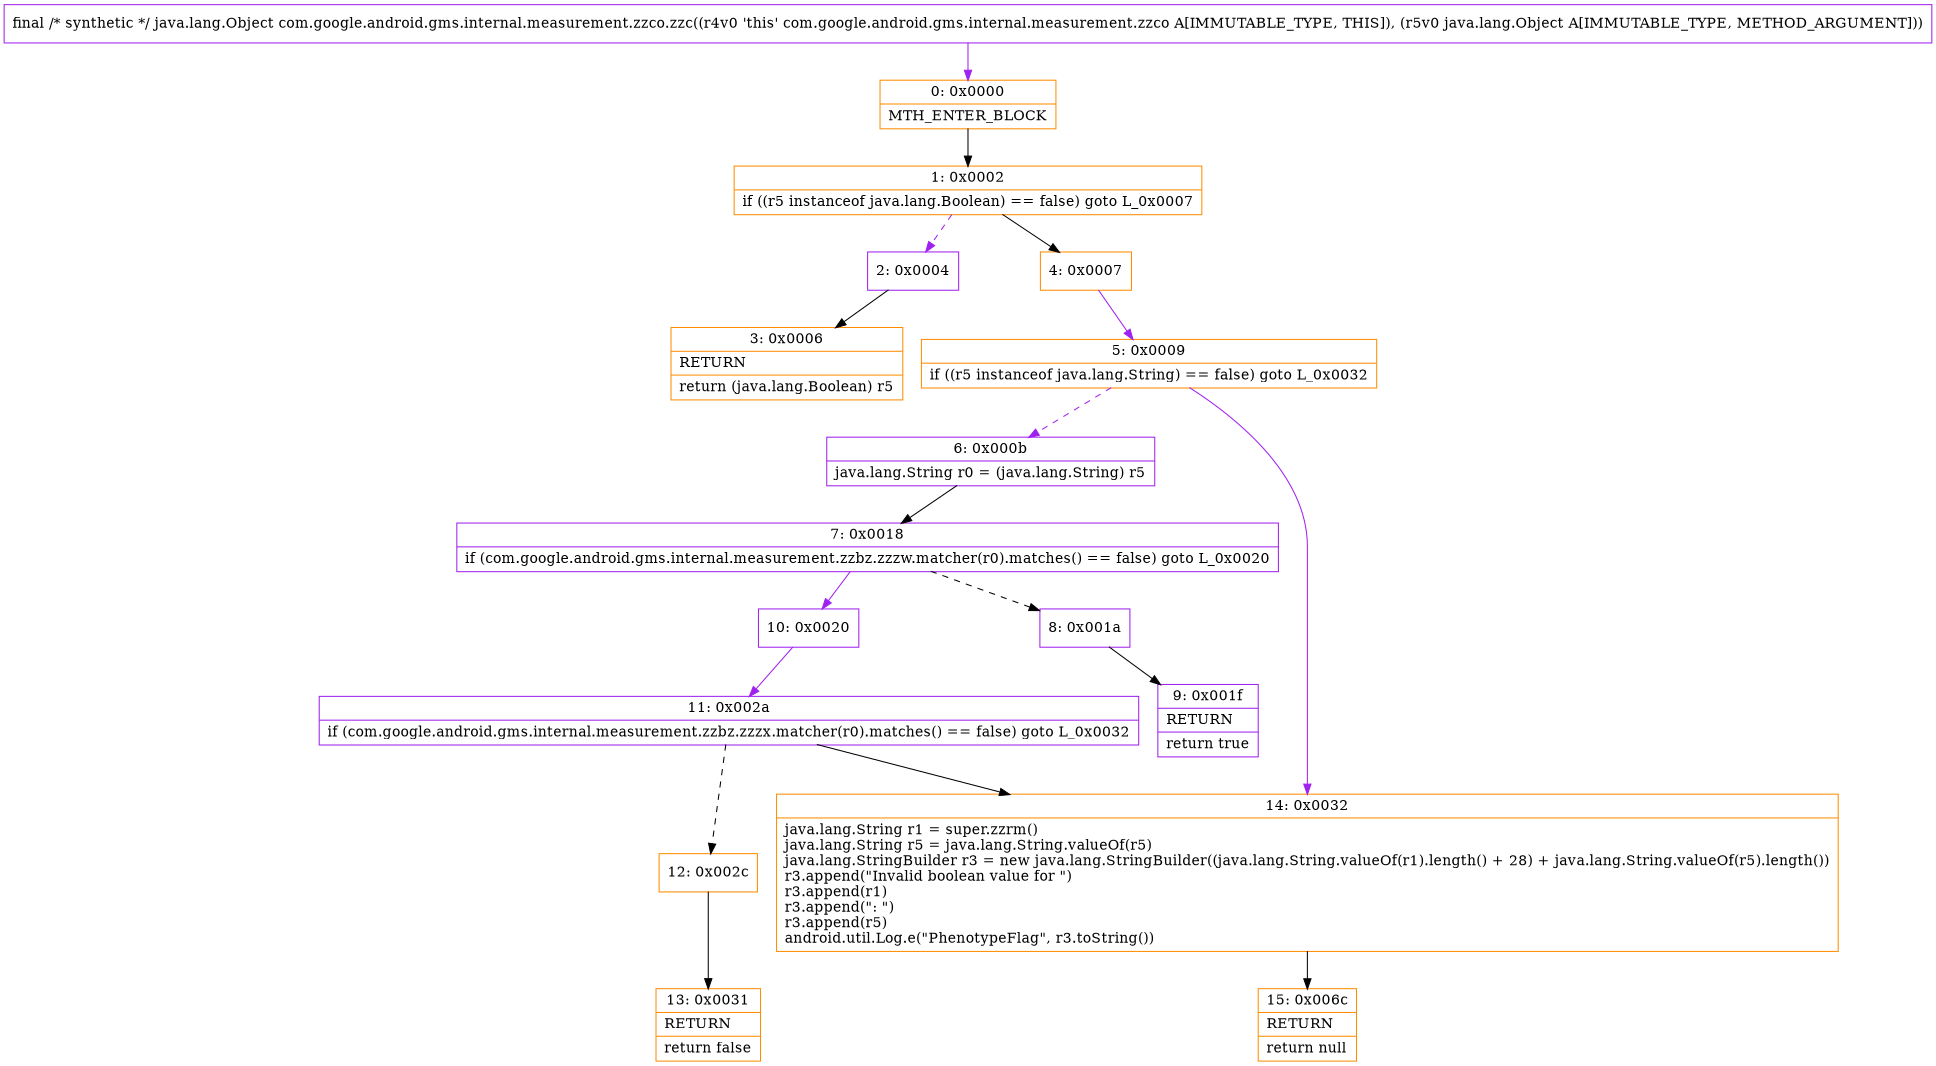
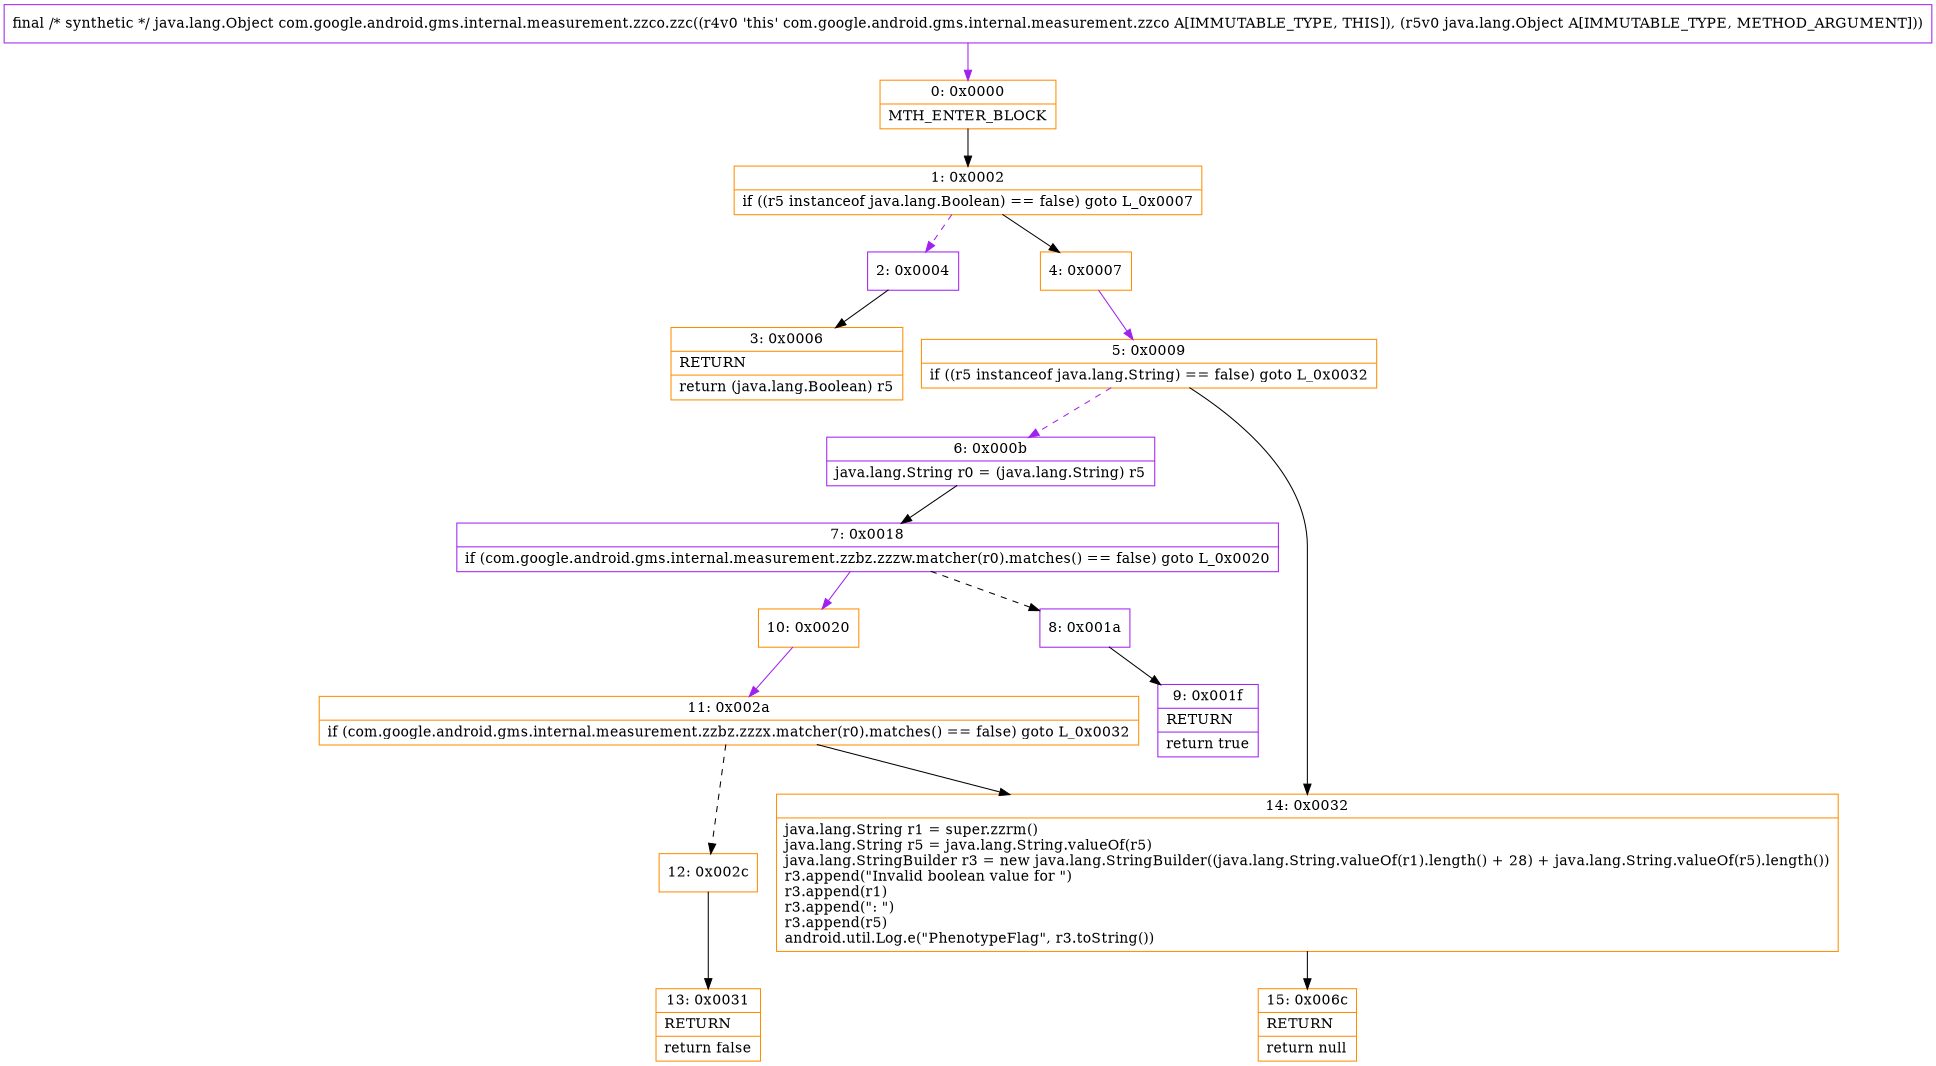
edge "5: 0x0009" -> "14: 0x0032": color purple -> black
node "10: 0x0020": color purple -> darkorange
node "11: 0x002a": color purple -> darkorange
